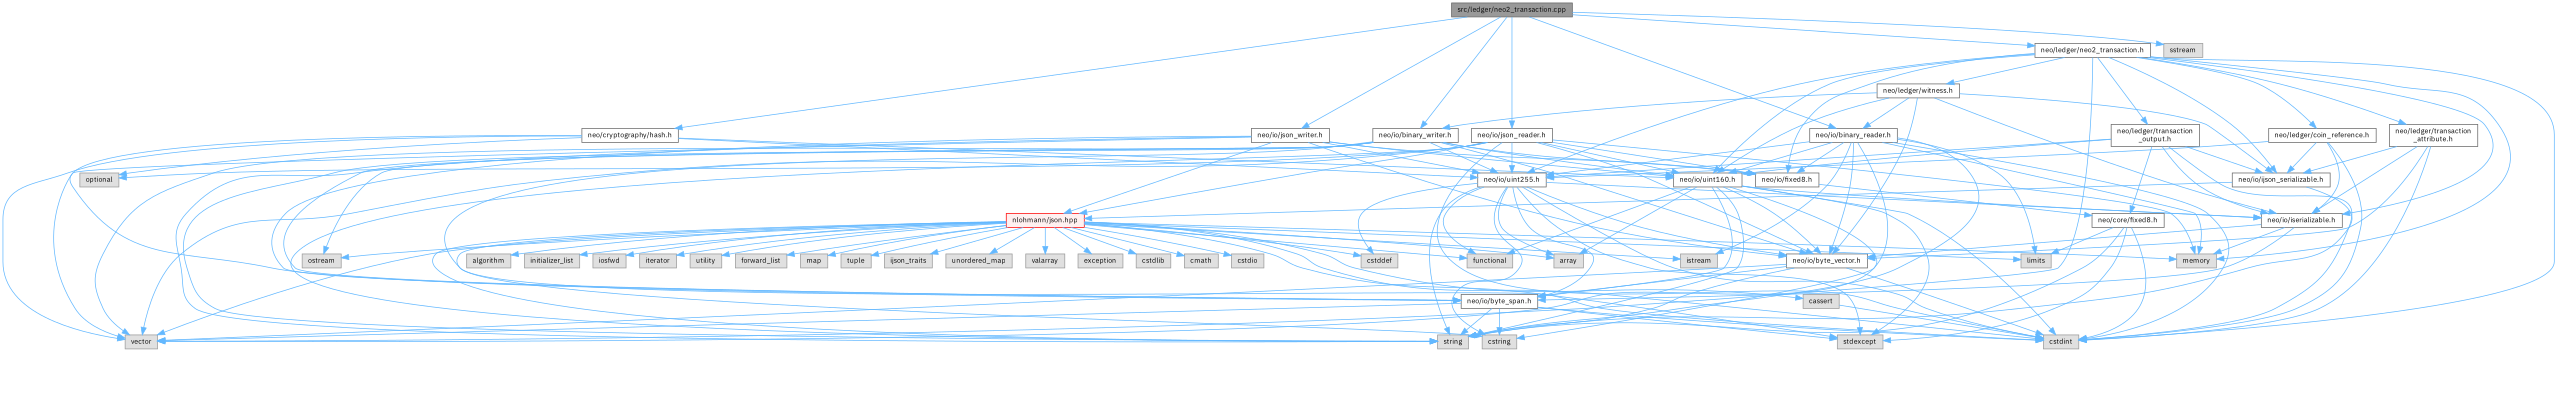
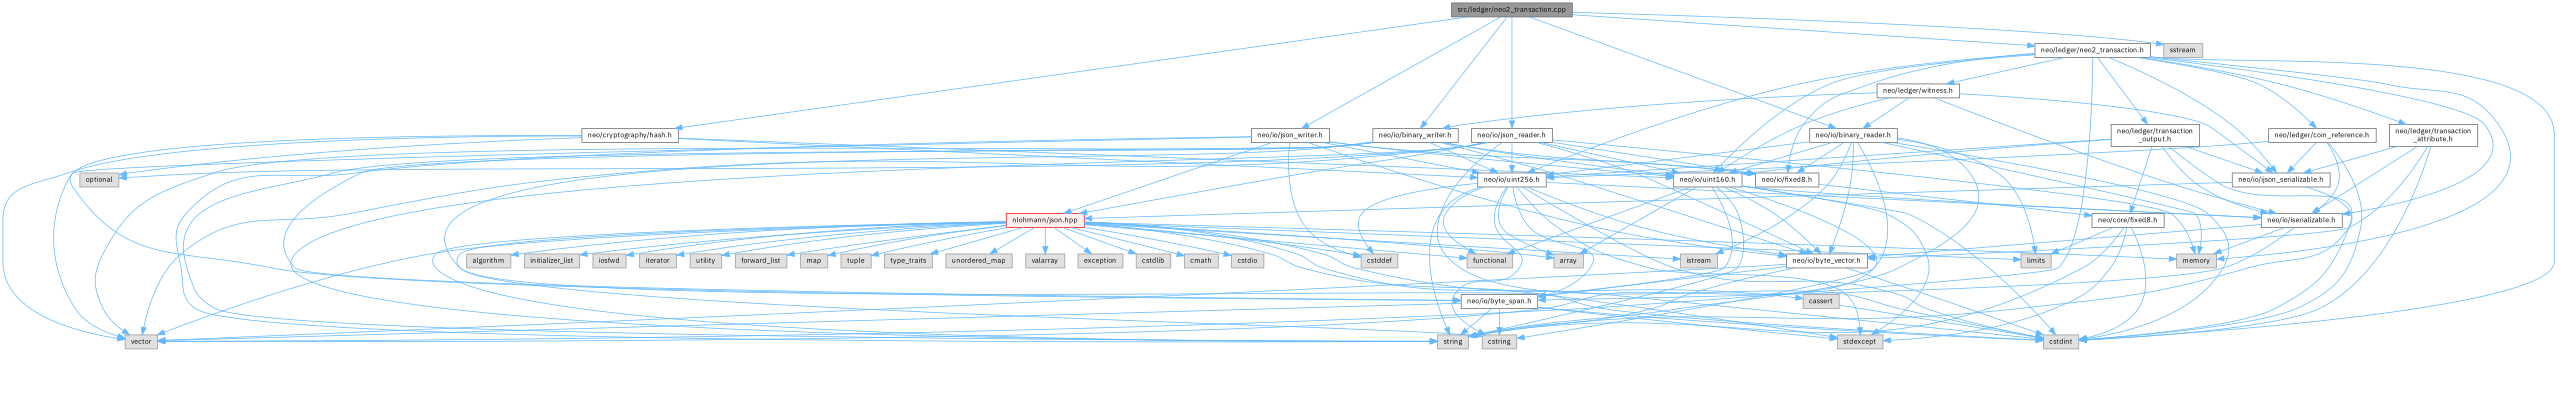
edge "neo/ledger/witness.h" -> "neo/io/byte_vector.h": removed
node "neo/io/uint255.h": label "neo/io/uint255.h" -> "neo/io/uint256.h"
edge "neo/io/json_writer.h" -> "neo/io/byte_span.h": now "neo/io/json_writer.h" -> "cstddef"
node "ostream": removed
node "ijson_traits": label "ijson_traits" -> "type_traits"
